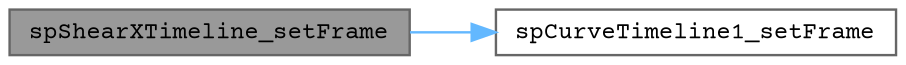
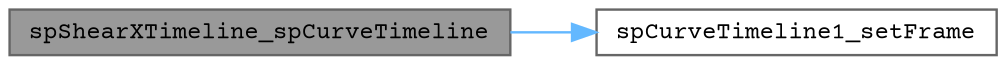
node "spShearXTimeline_setFrame": label "spShearXTimeline_setFrame" -> "spShearXTimeline_spCurveTimeline"
